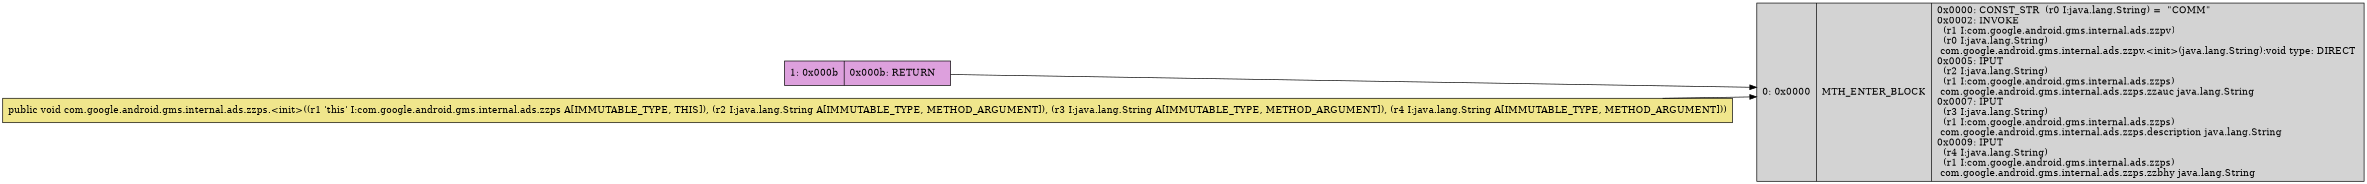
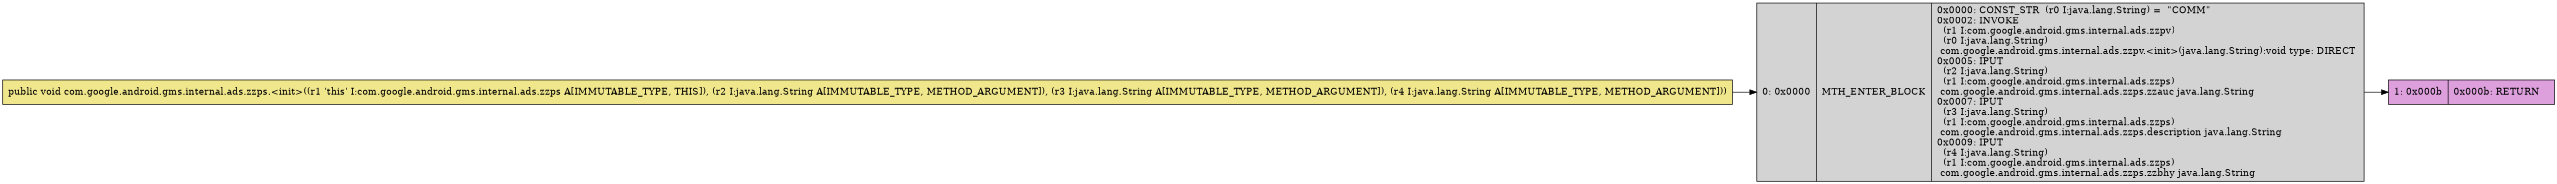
edge "1: 0x000b" -> "0: 0x0000": reversed
